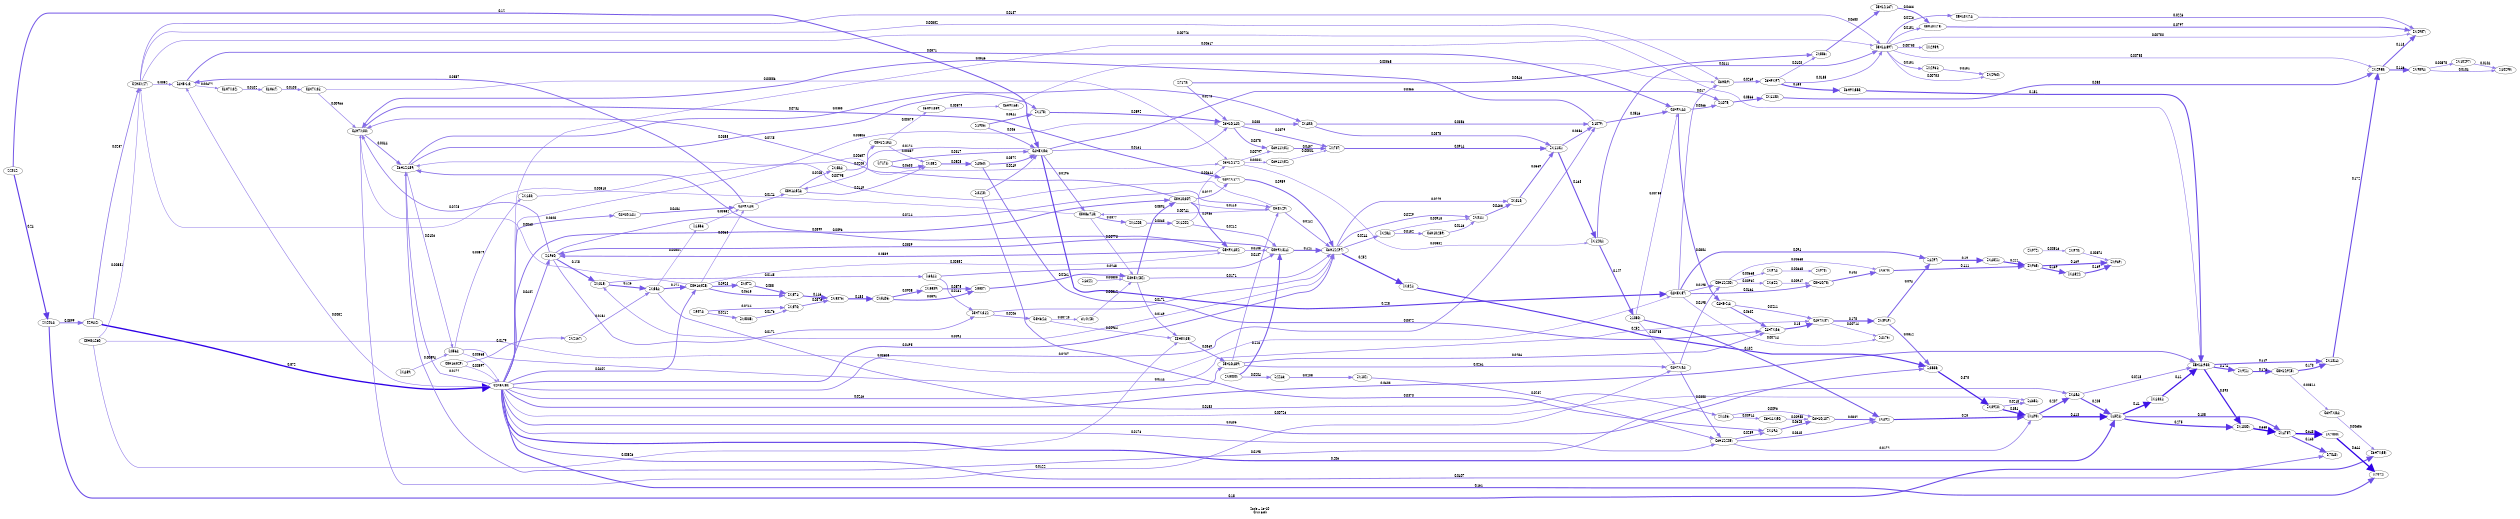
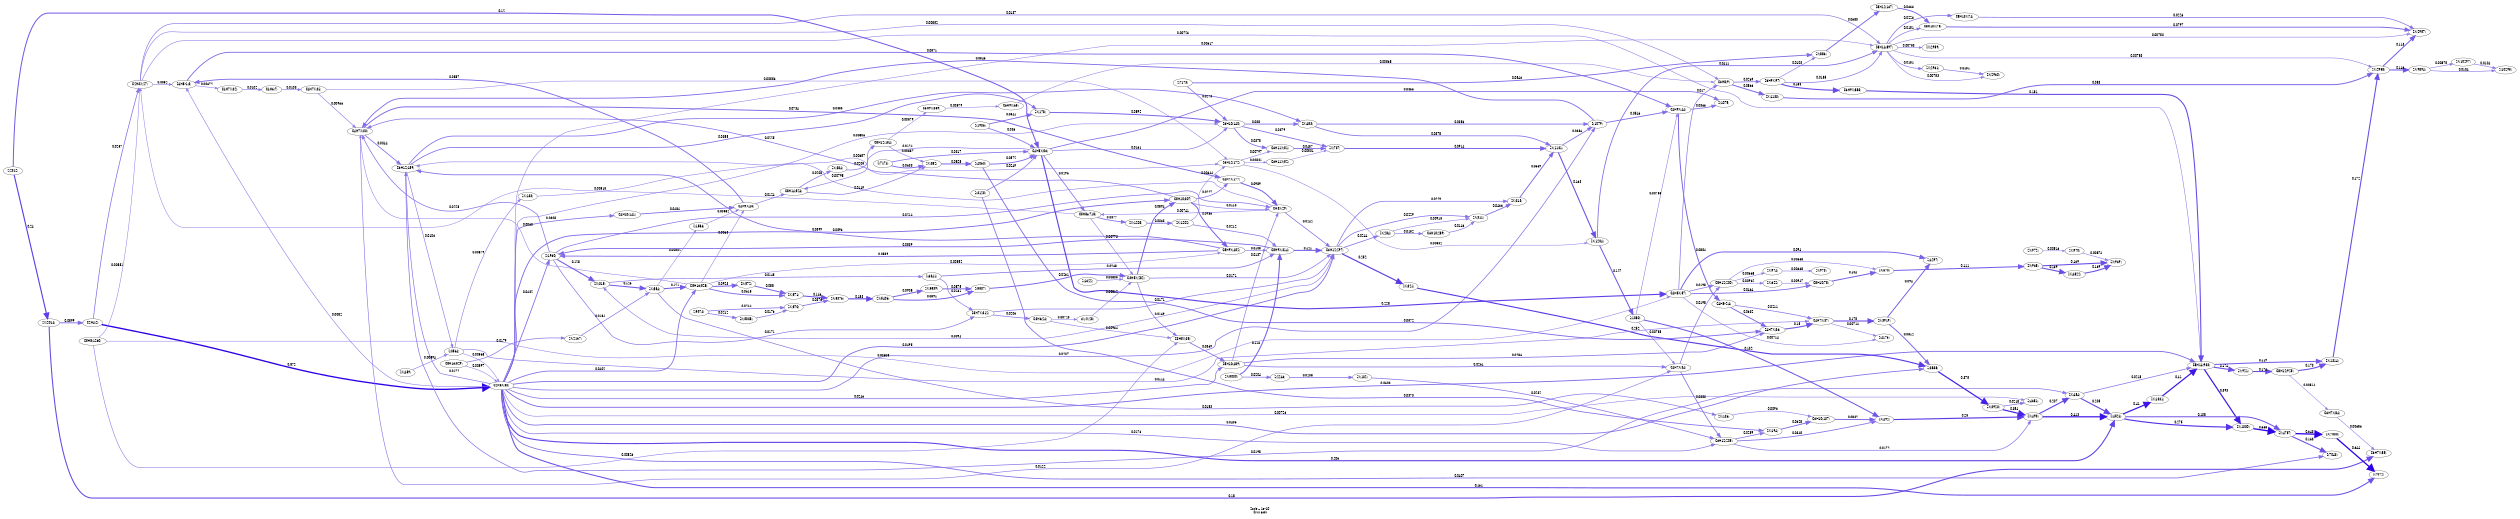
edge "S(1075)" -> "SX(1133)": now "C6H8(9)" -> "SX(1133)"
edge "C4H7X(177)" -> "C6H12(297)": now "C4H7X(177)" -> "CH3X(29)"
node "SX(4821)": removed
node "C6H11X(50)": removed
